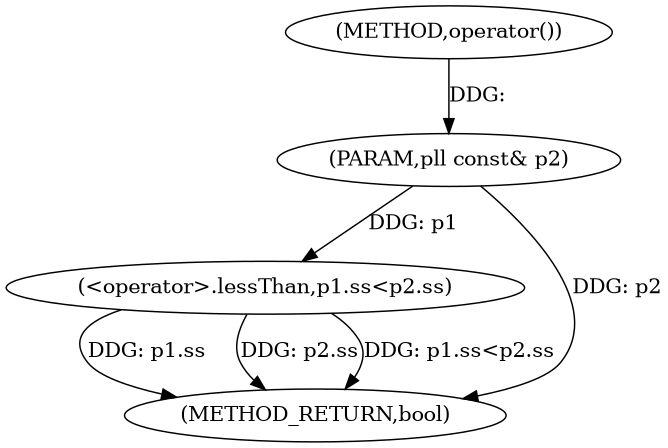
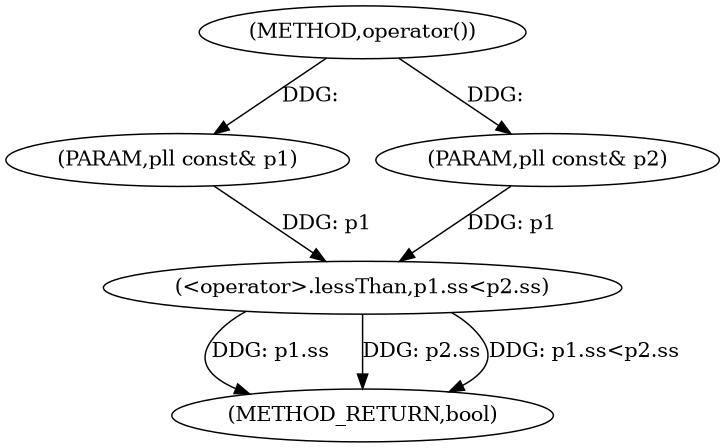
node "(PARAM,pll const& p1)": added
edge "(PARAM,pll const& p2)" -> "(METHOD_RETURN,bool)": removed, label "DDG: p2"
